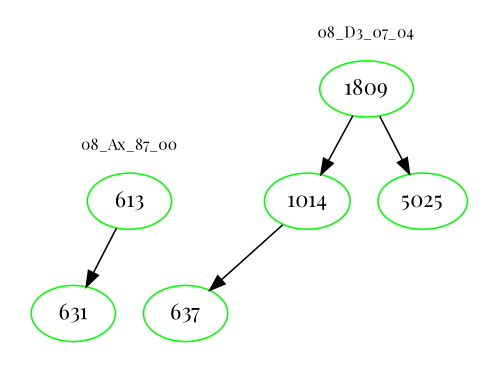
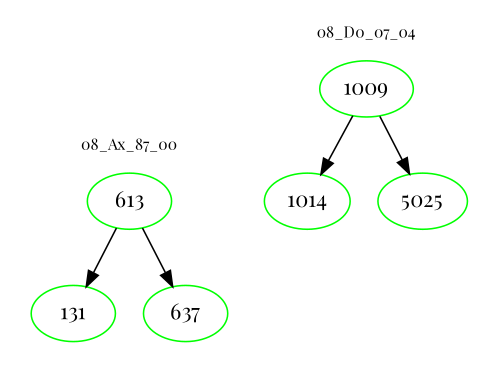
cluster "08_D3_07_04": label "08_D3_07_04" -> "08_D0_07_04"
node "1809": label "1809" -> "1009"
edge "1014" -> "637": now "613" -> "637"
node "631": label "631" -> "131"
